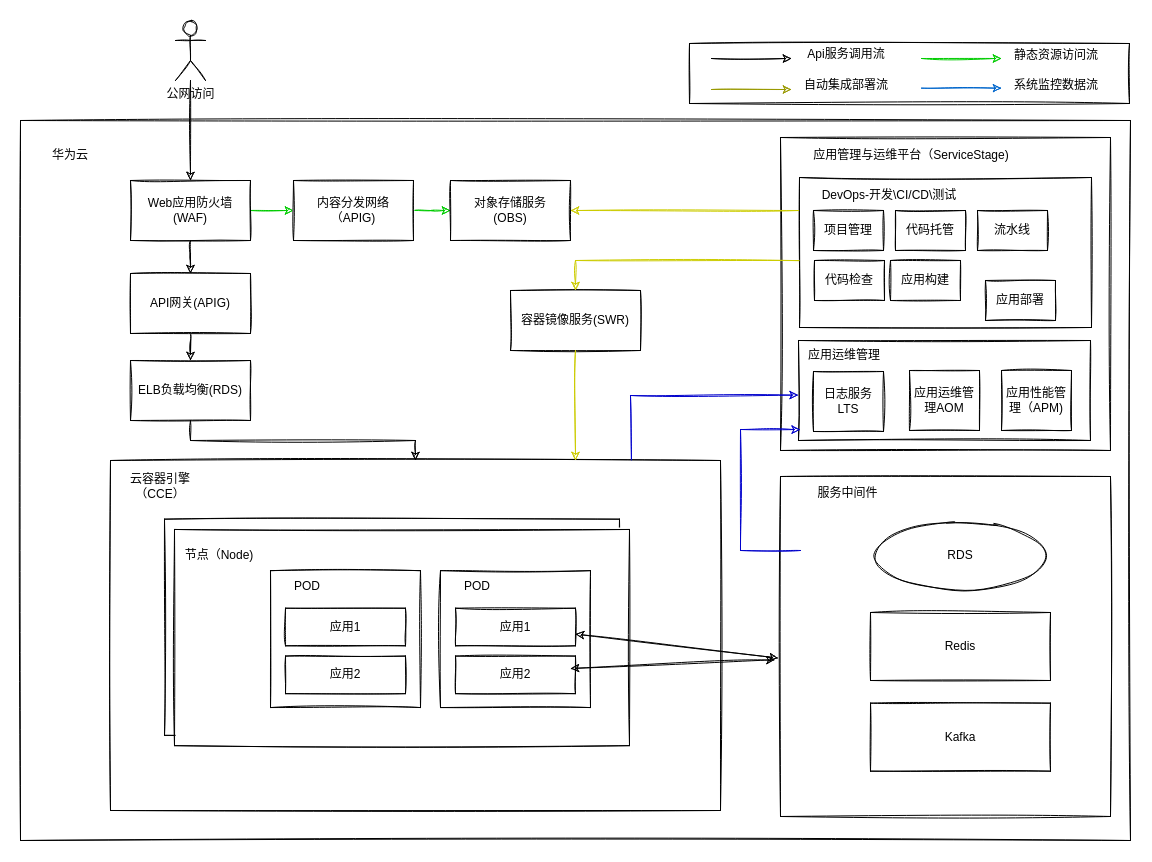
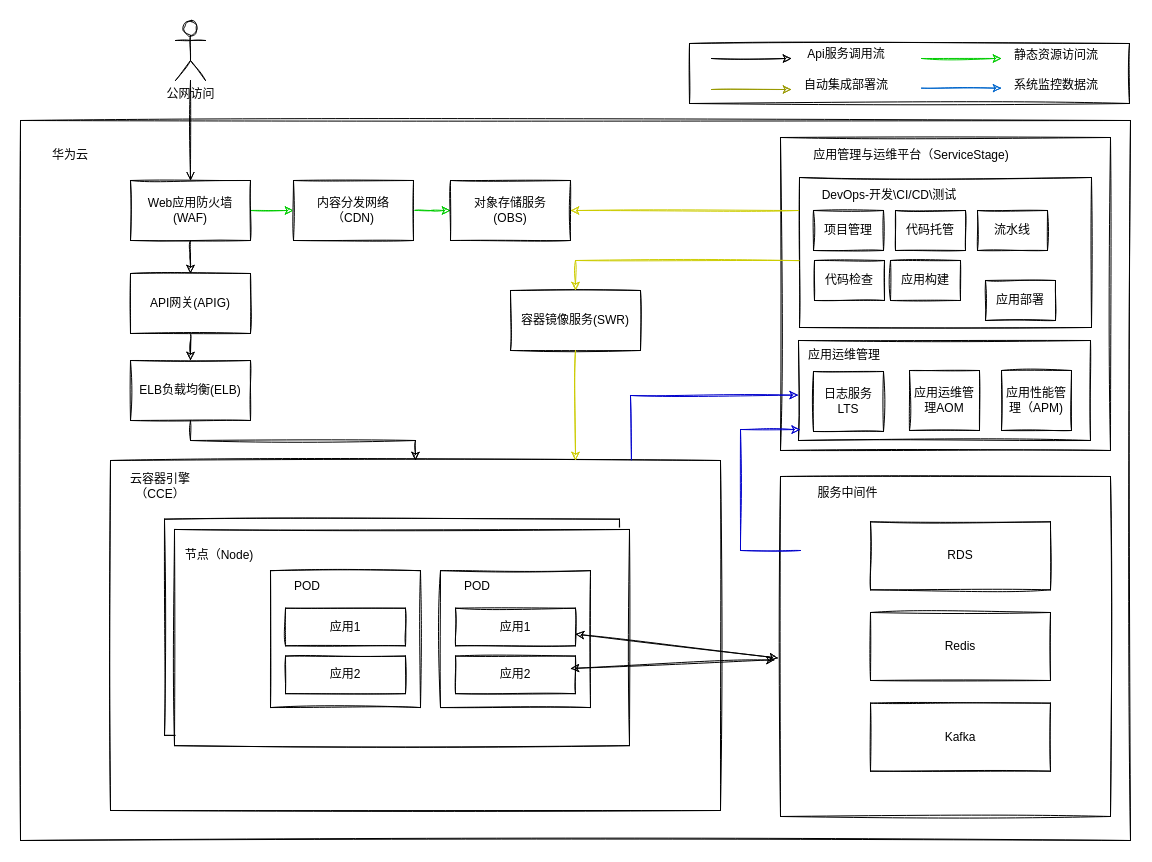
edge "公网访问" -> "Web应用防火墙(WAF)": arrowhead classic -> open
node "内容分发网络 （APIG)": label "内容分发网络 （APIG)" -> "内容分发网络 （CDN)"
node "ELB负载均衡(RDS)": label "ELB负载均衡(RDS)" -> "ELB负载均衡(ELB)"
node "RDS": shape ellipse -> rectangle
